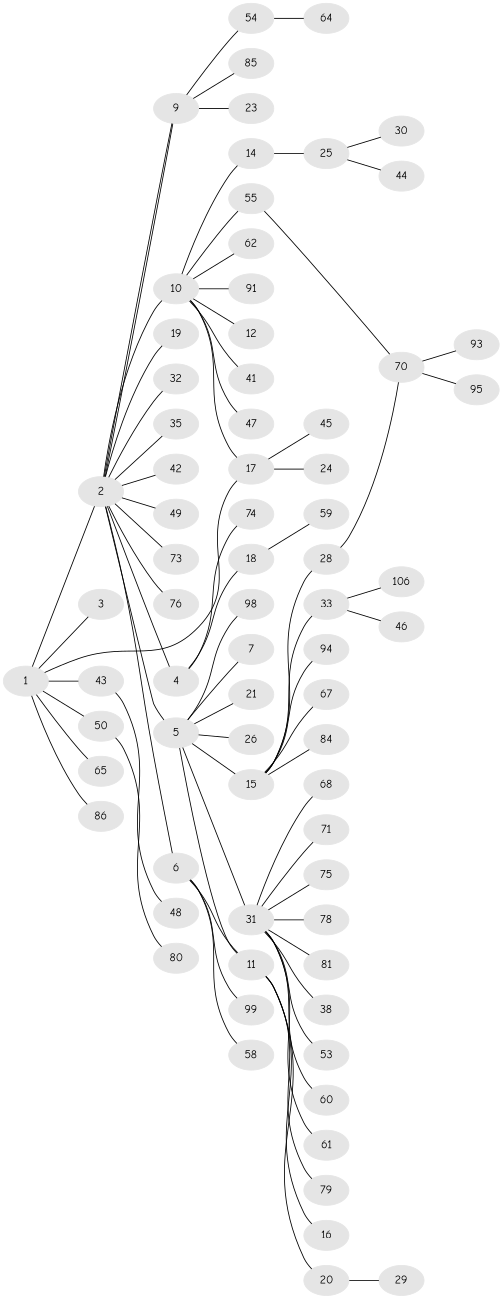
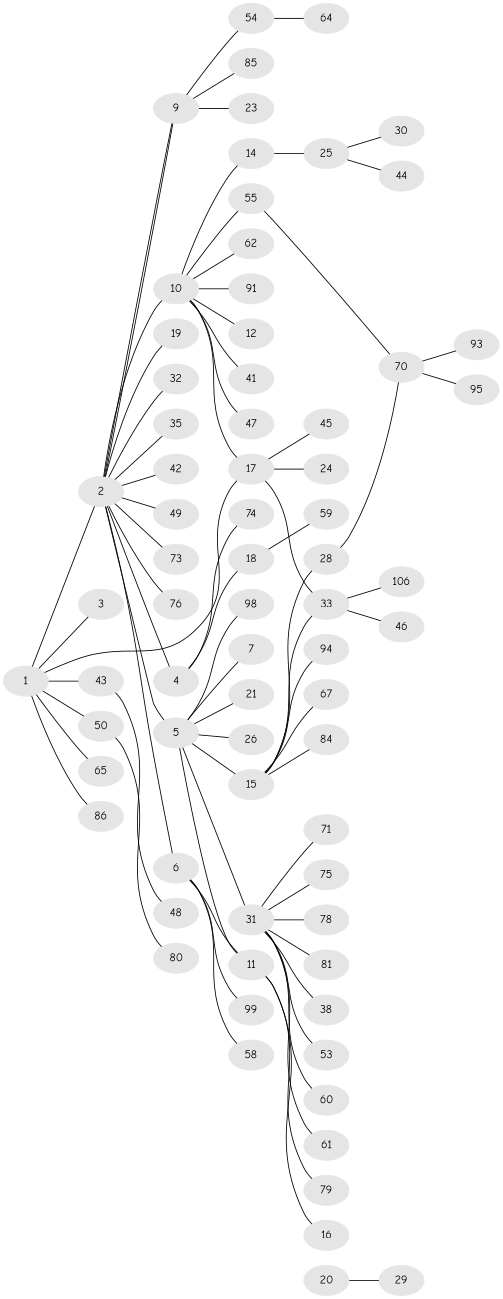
edge "17" -- "33": added
node "68": removed
edge "11" -- "20": removed
